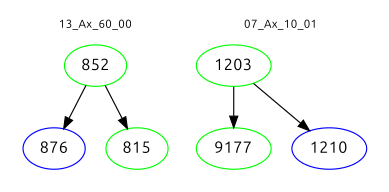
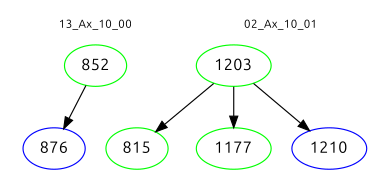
cluster "13_Ax_60_00": label "13_Ax_60_00" -> "13_Ax_10_00"
cluster "07_Ax_10_01": label "07_Ax_10_01" -> "02_Ax_10_01"
edge "852" -> "815": now "1203" -> "815"
node "9177": label "9177" -> "1177"
